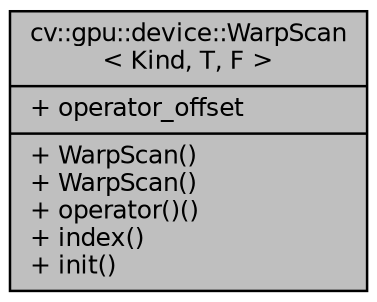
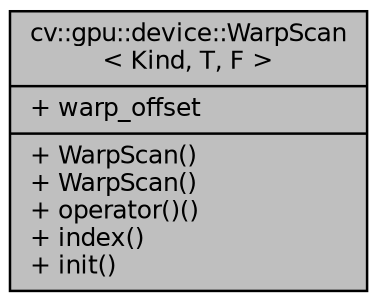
node "cv::gpu::device::WarpScan": text "+ operator_offset" -> "+ warp_offset"
